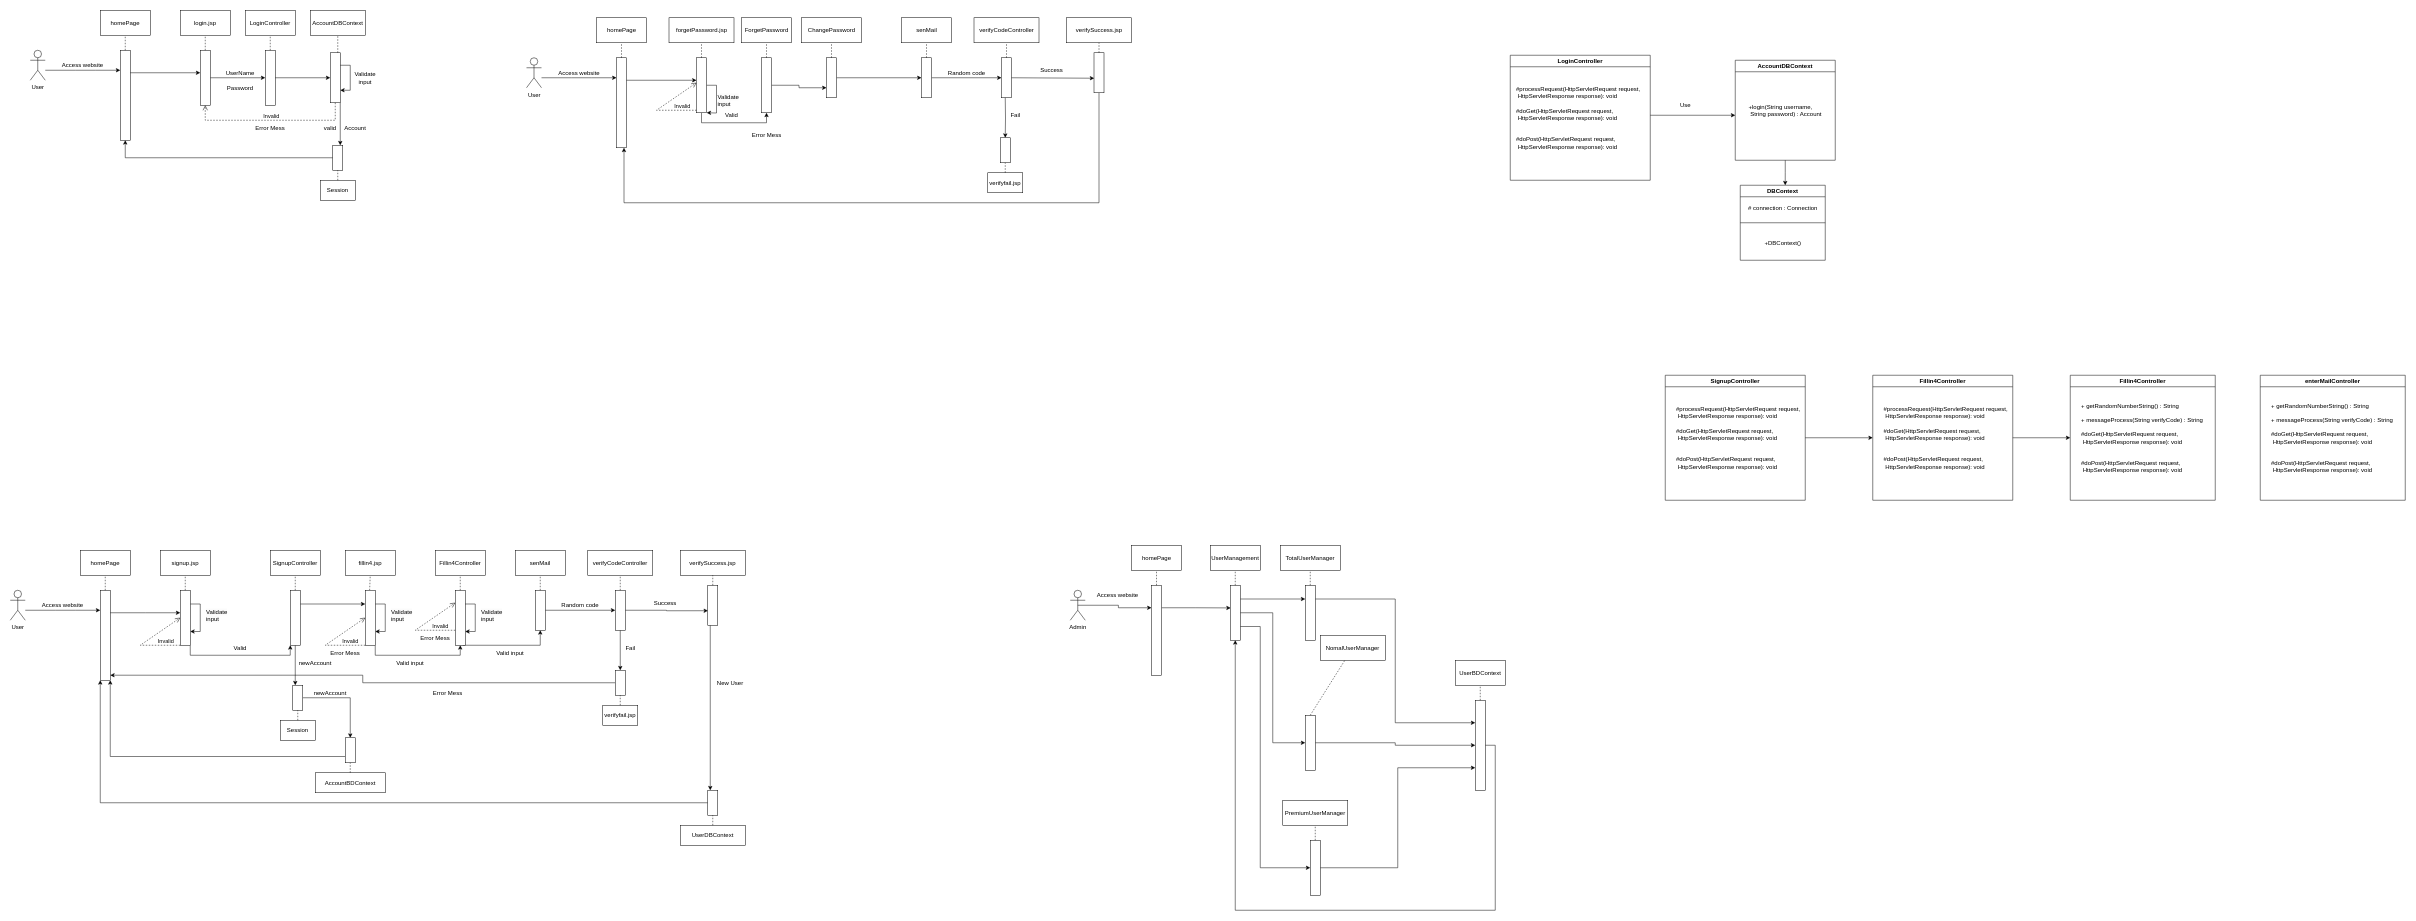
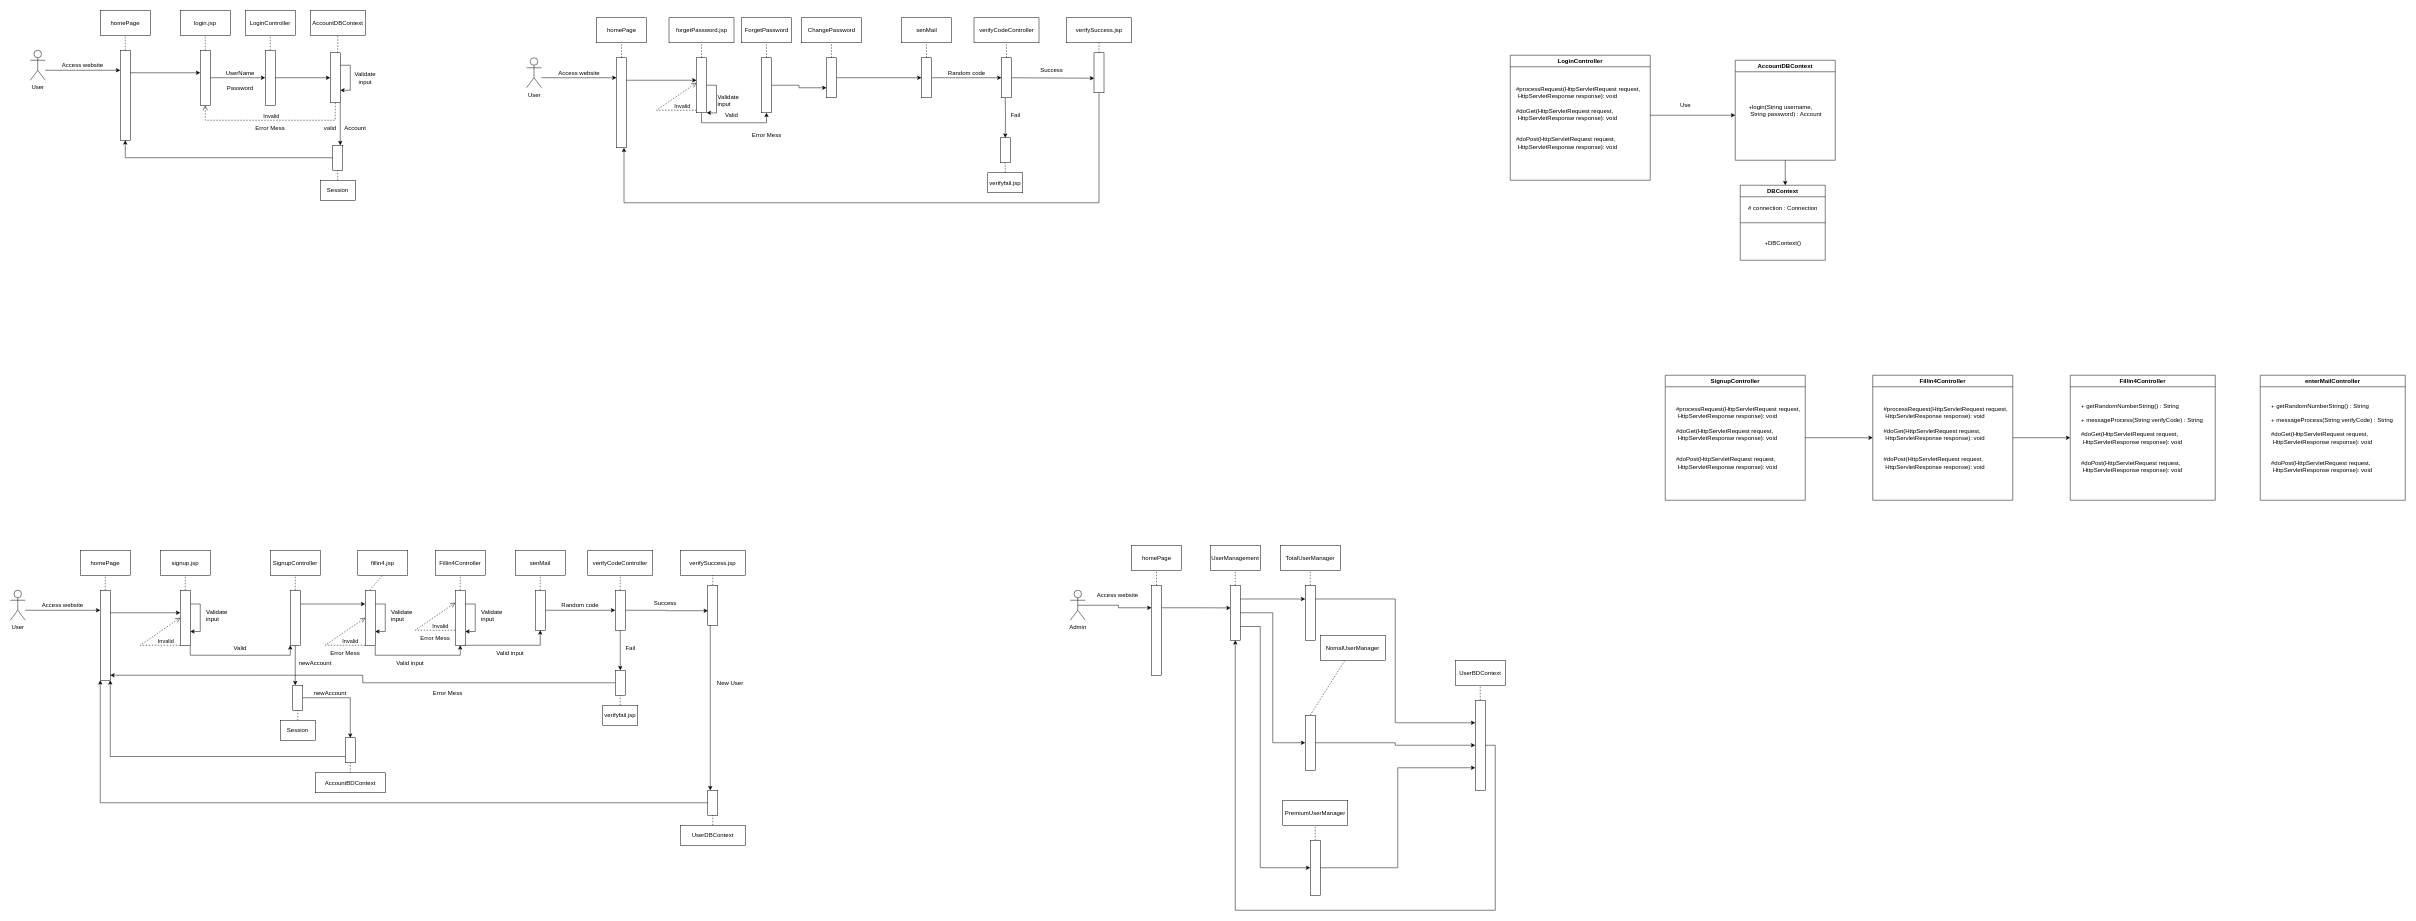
node "fillin4.jsp": moved (370, 563) -> (383, 563)
